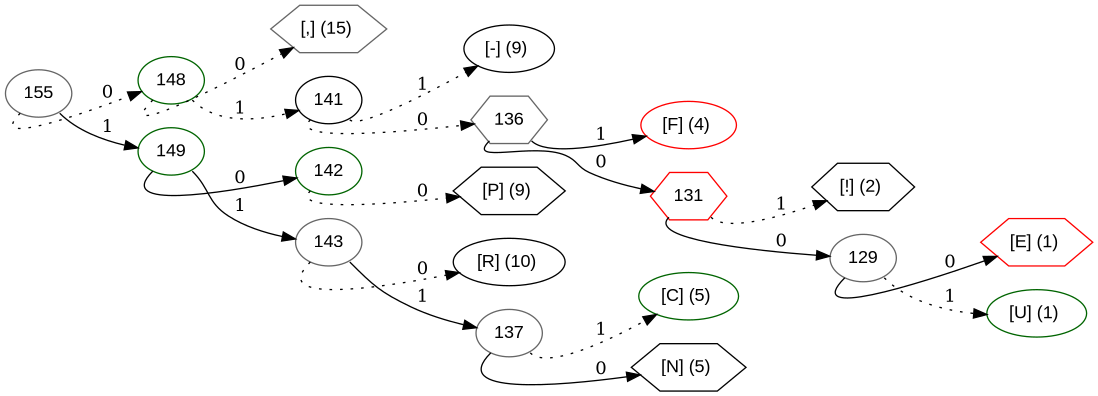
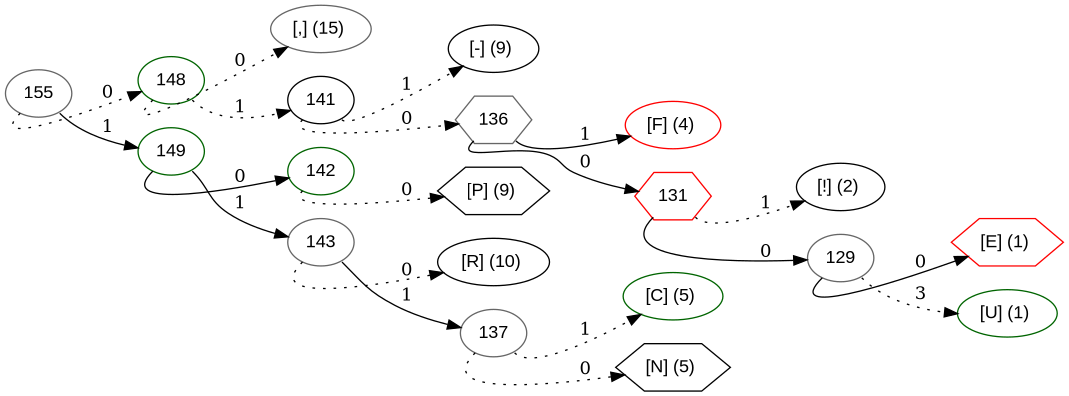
node "[,] (15)": shape hexagon -> ellipse
node "[!] (2)": shape hexagon -> ellipse
edge "129" -> "[U] (1)": label " 1" -> " 3"
edge "137" -> "[N] (5)": style solid -> dotted
